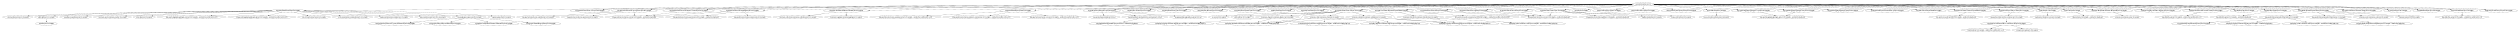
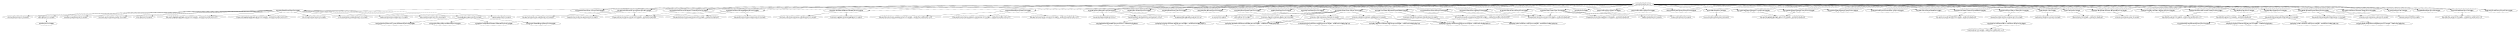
node "xml-apis:xml-apis:jar:1.0.b2:compile": removed
